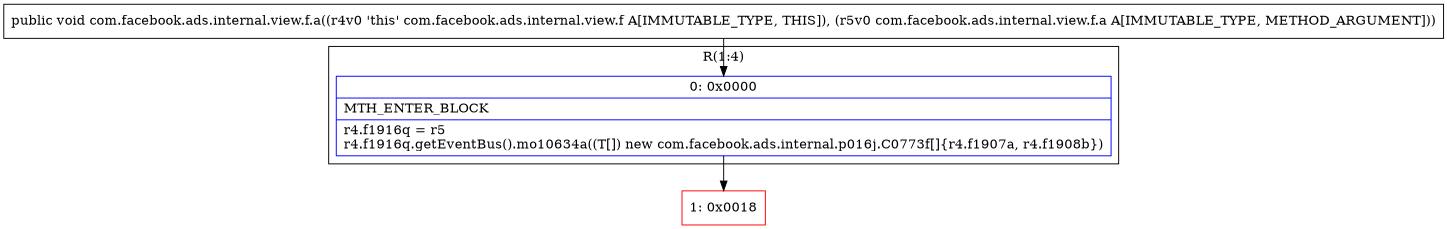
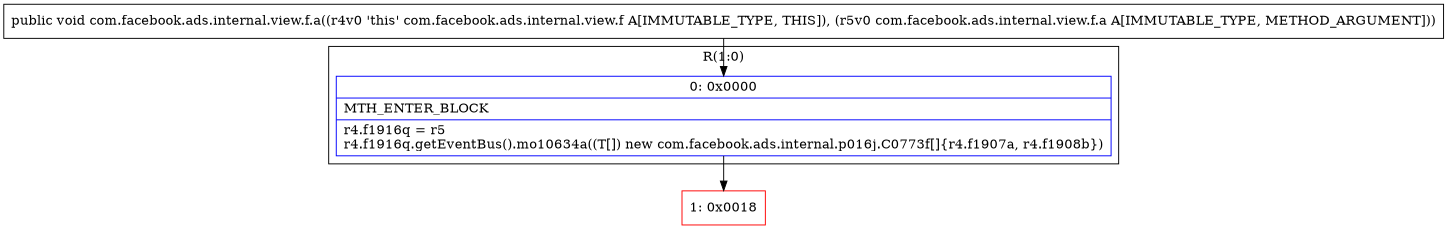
cluster "R(1:4)": label "R(1:4)" -> "R(1:0)"
